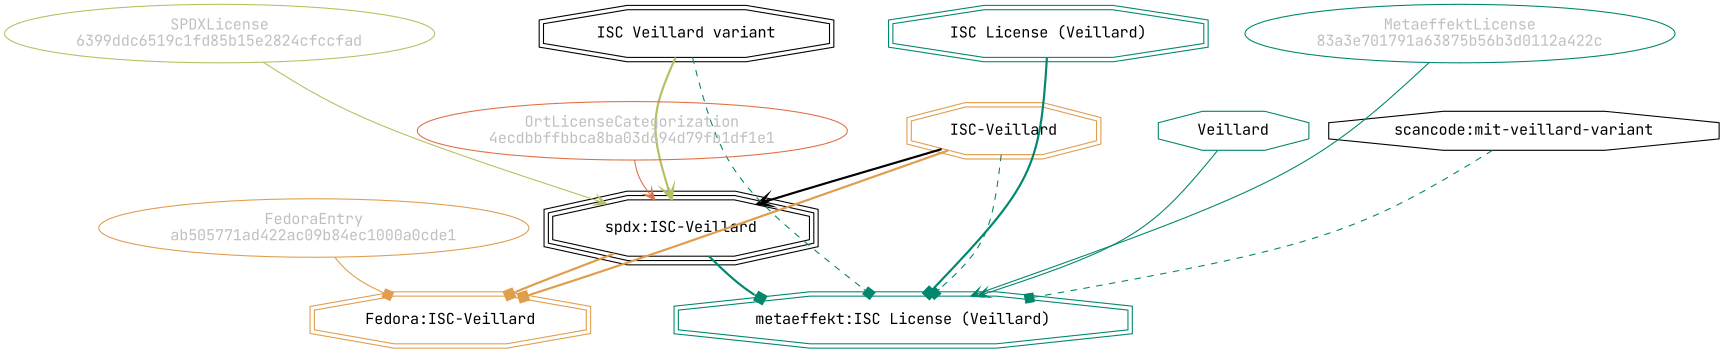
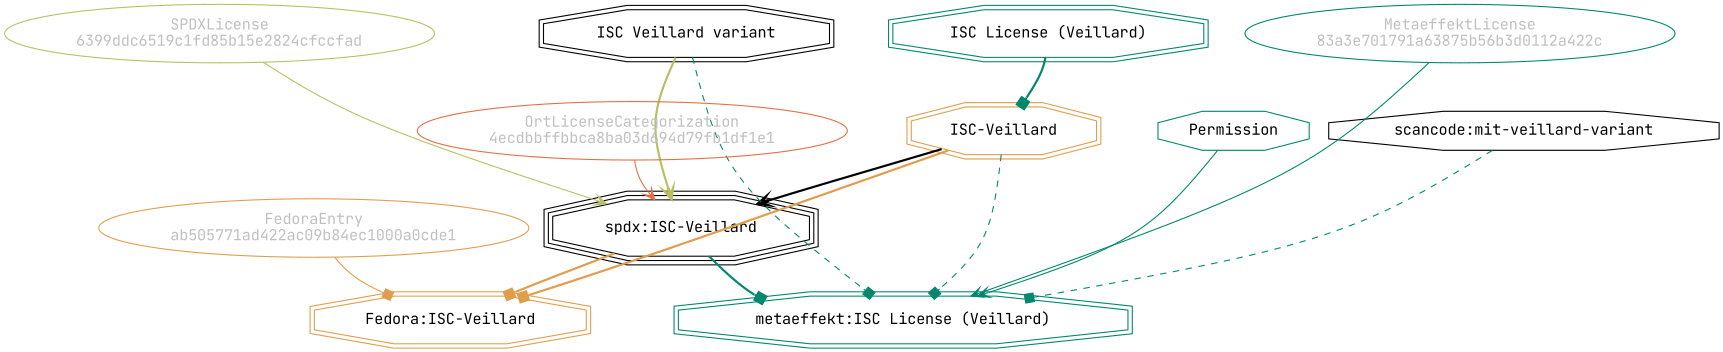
node "Veillard": label "Veillard" -> "Permission"
edge "ISC License (Veillard)" -> "metaeffekt:ISC License (Veillard)": now "ISC License (Veillard)" -> "ISC-Veillard"
